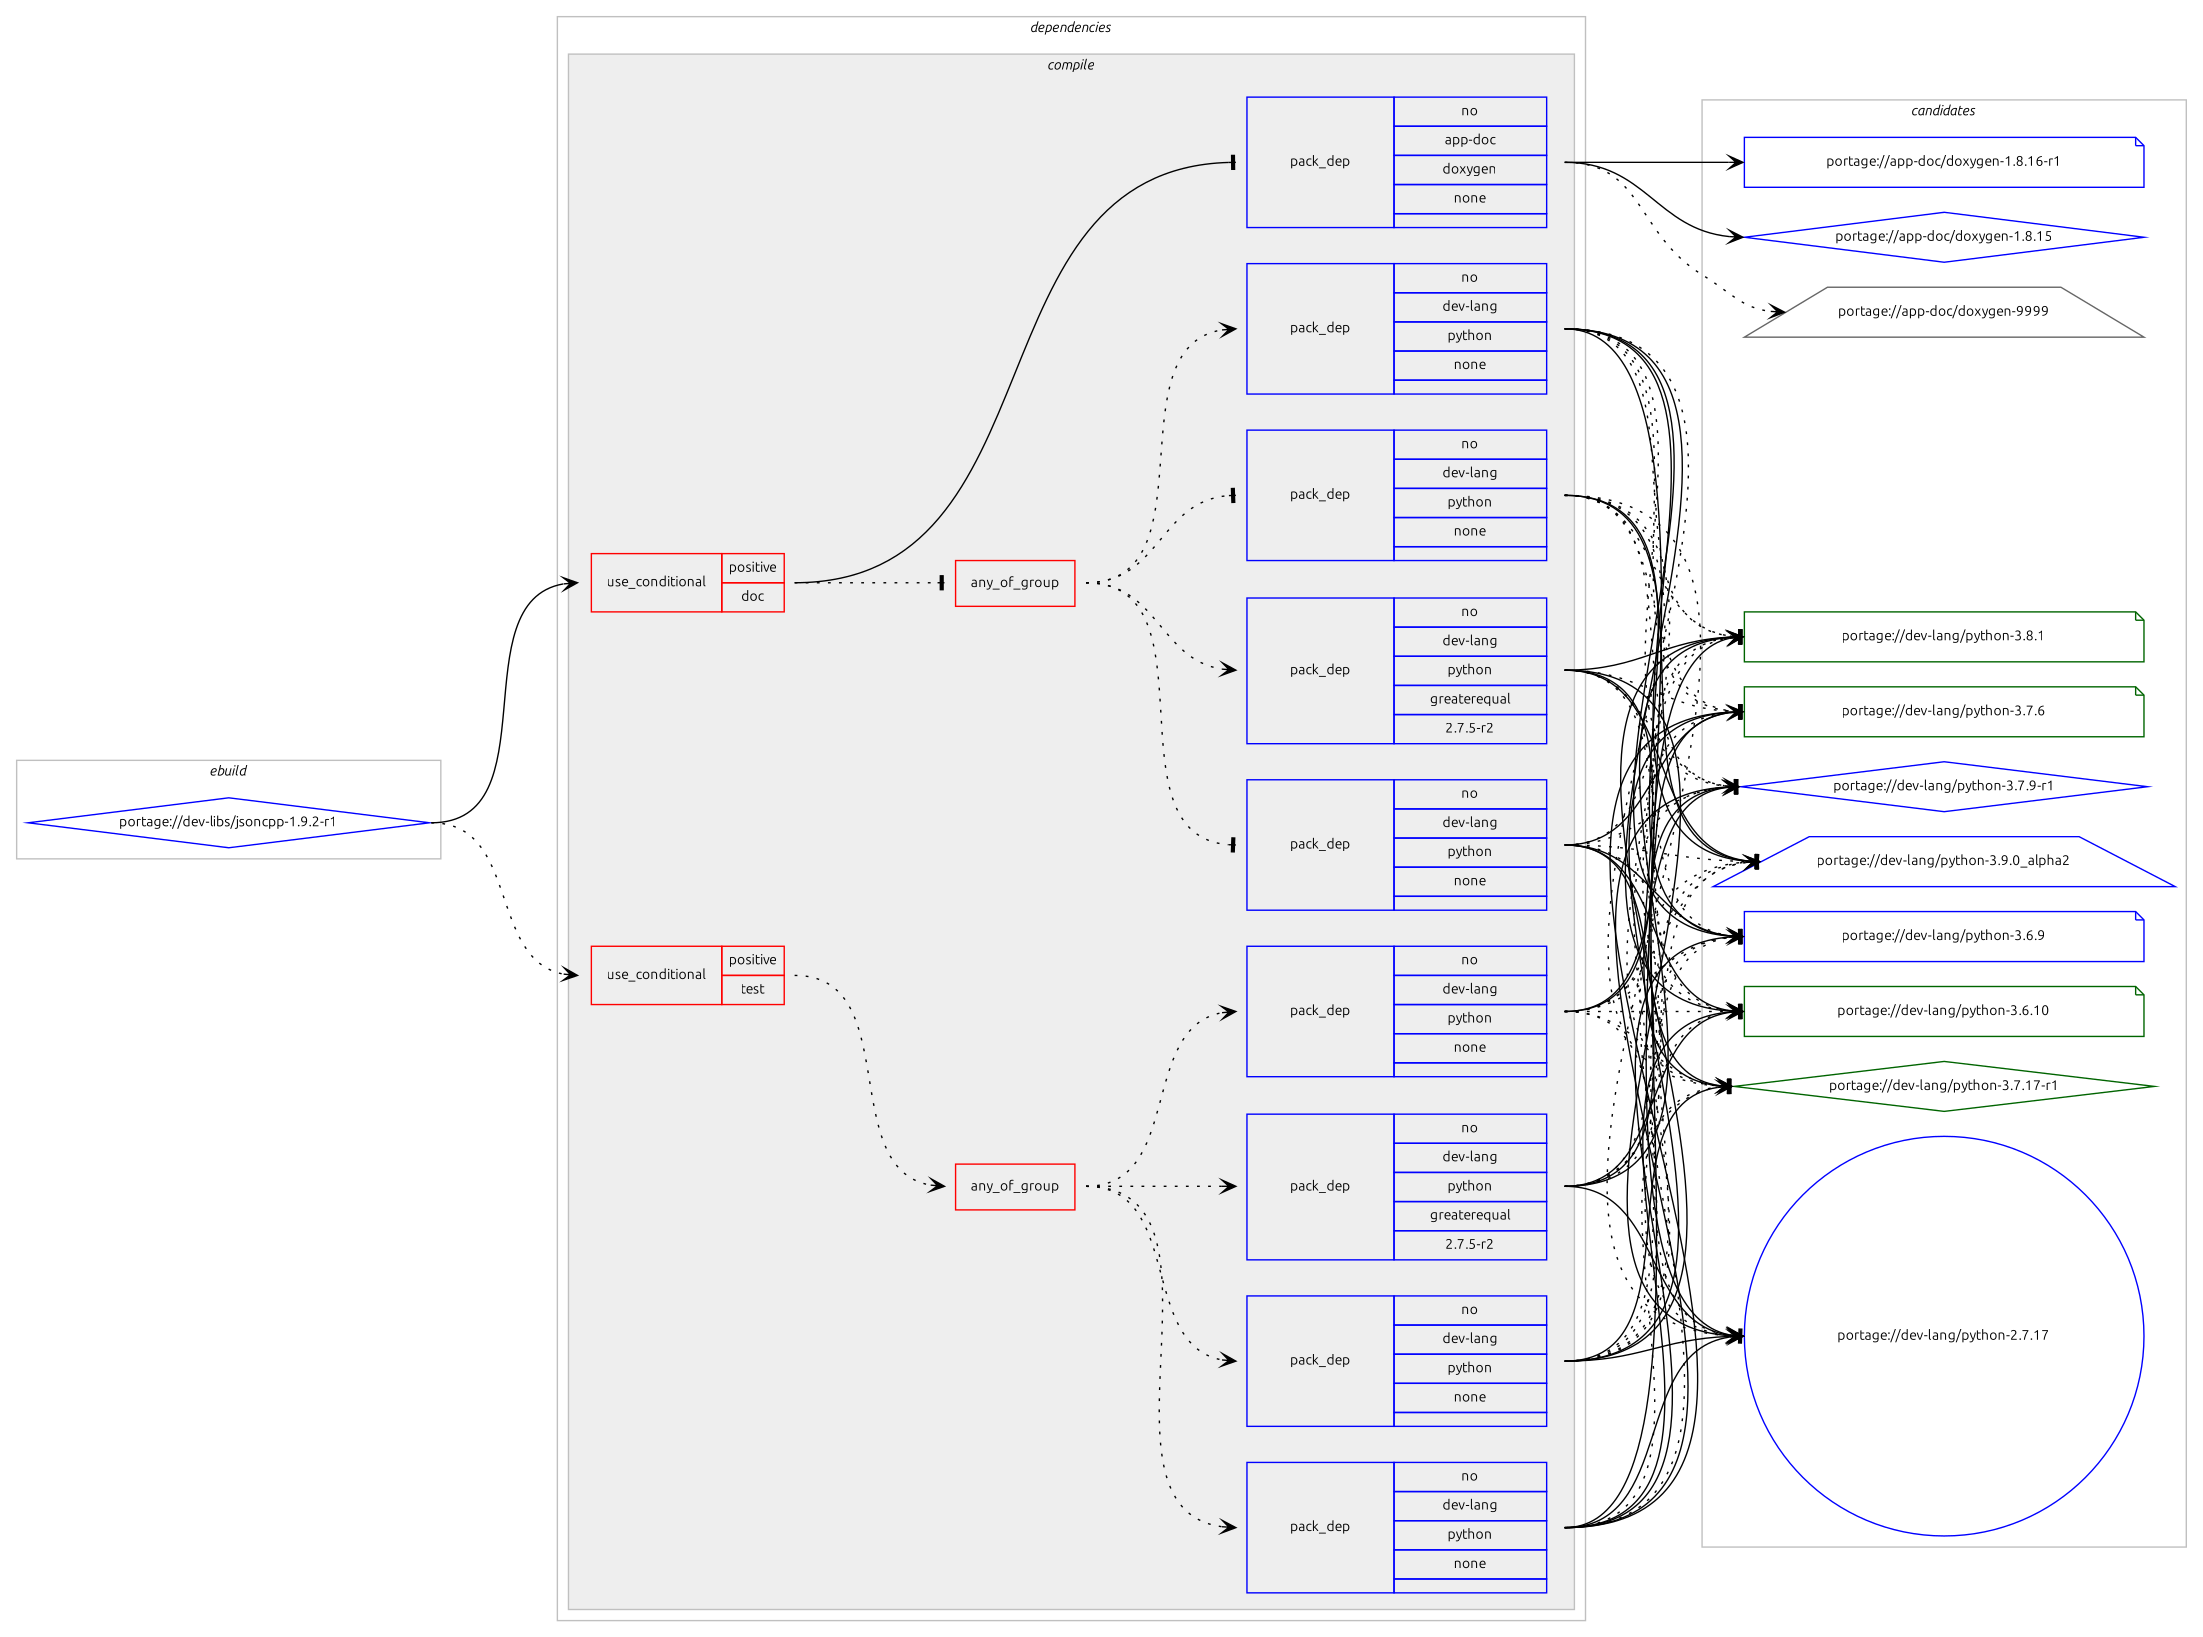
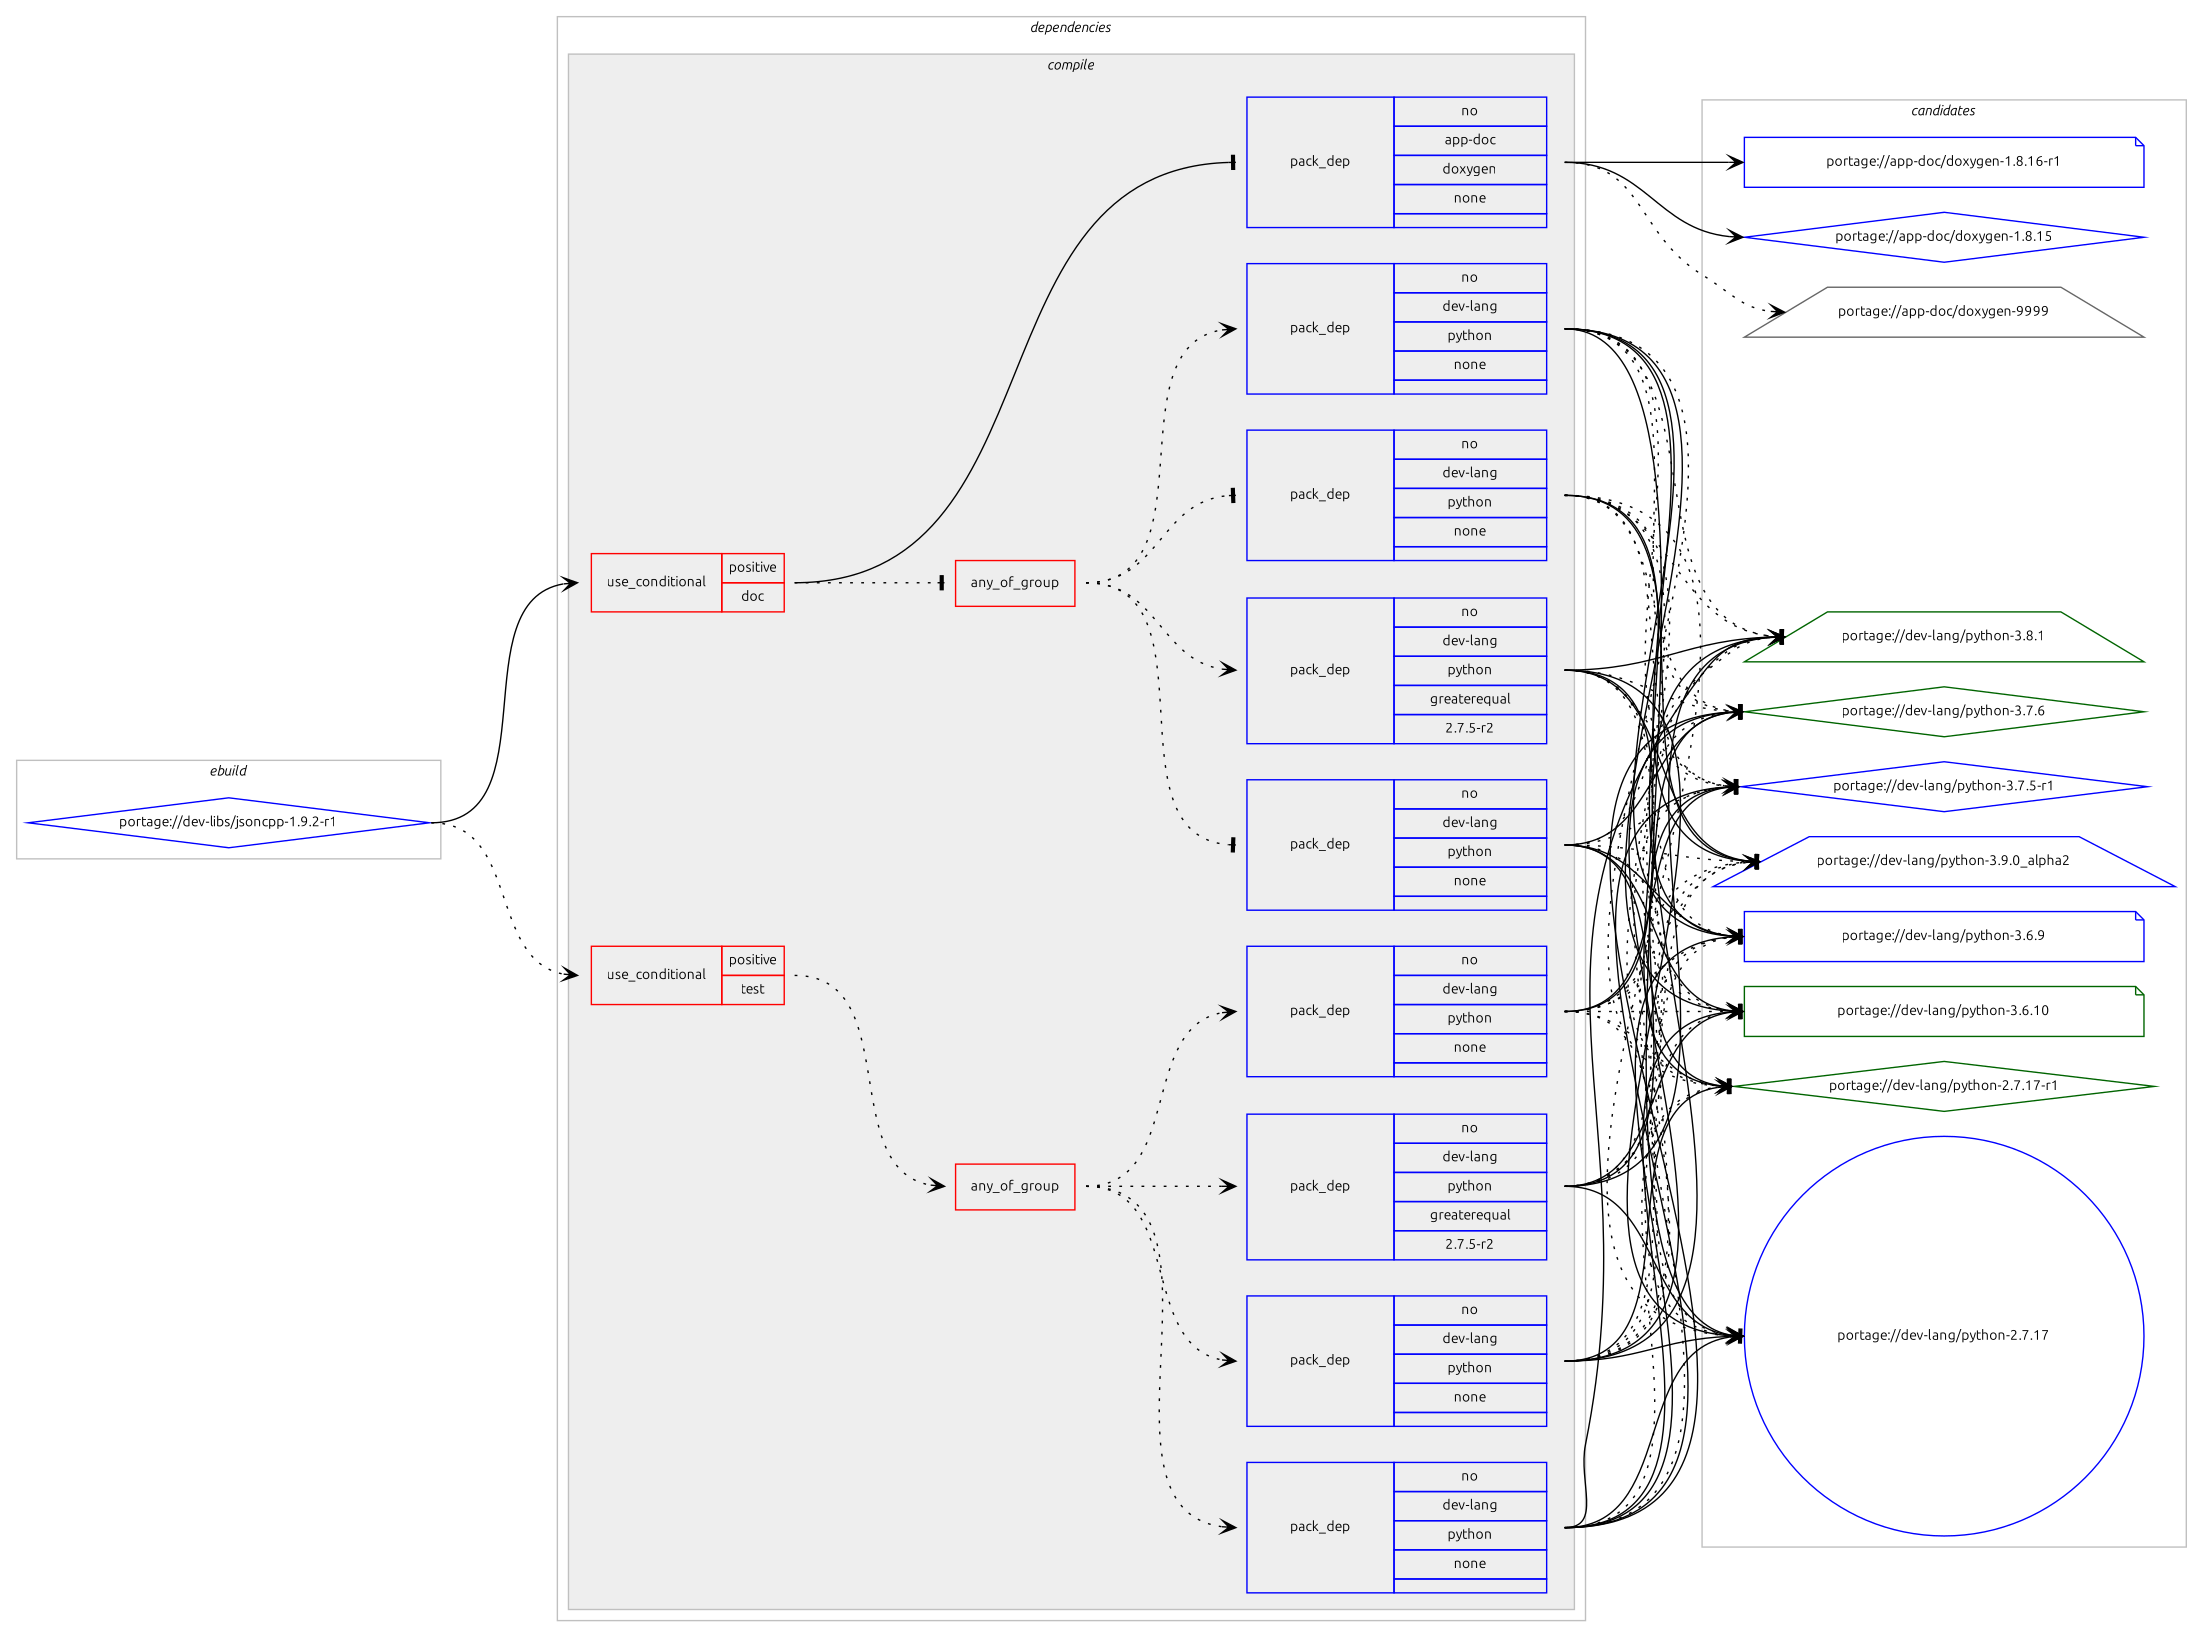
node "portage://dev-lang/python-3.8.1": shape note -> trapezium
node "portage://dev-lang/python-3.7.6": shape note -> diamond
node "portage://dev-lang/python-3.7.9-r1": label "portage://dev-lang/python-3.7.9-r1" -> "portage://dev-lang/python-3.7.5-r1"
node "portage://dev-lang/python-3.7.17-r1": label "portage://dev-lang/python-3.7.17-r1" -> "portage://dev-lang/python-2.7.17-r1"
